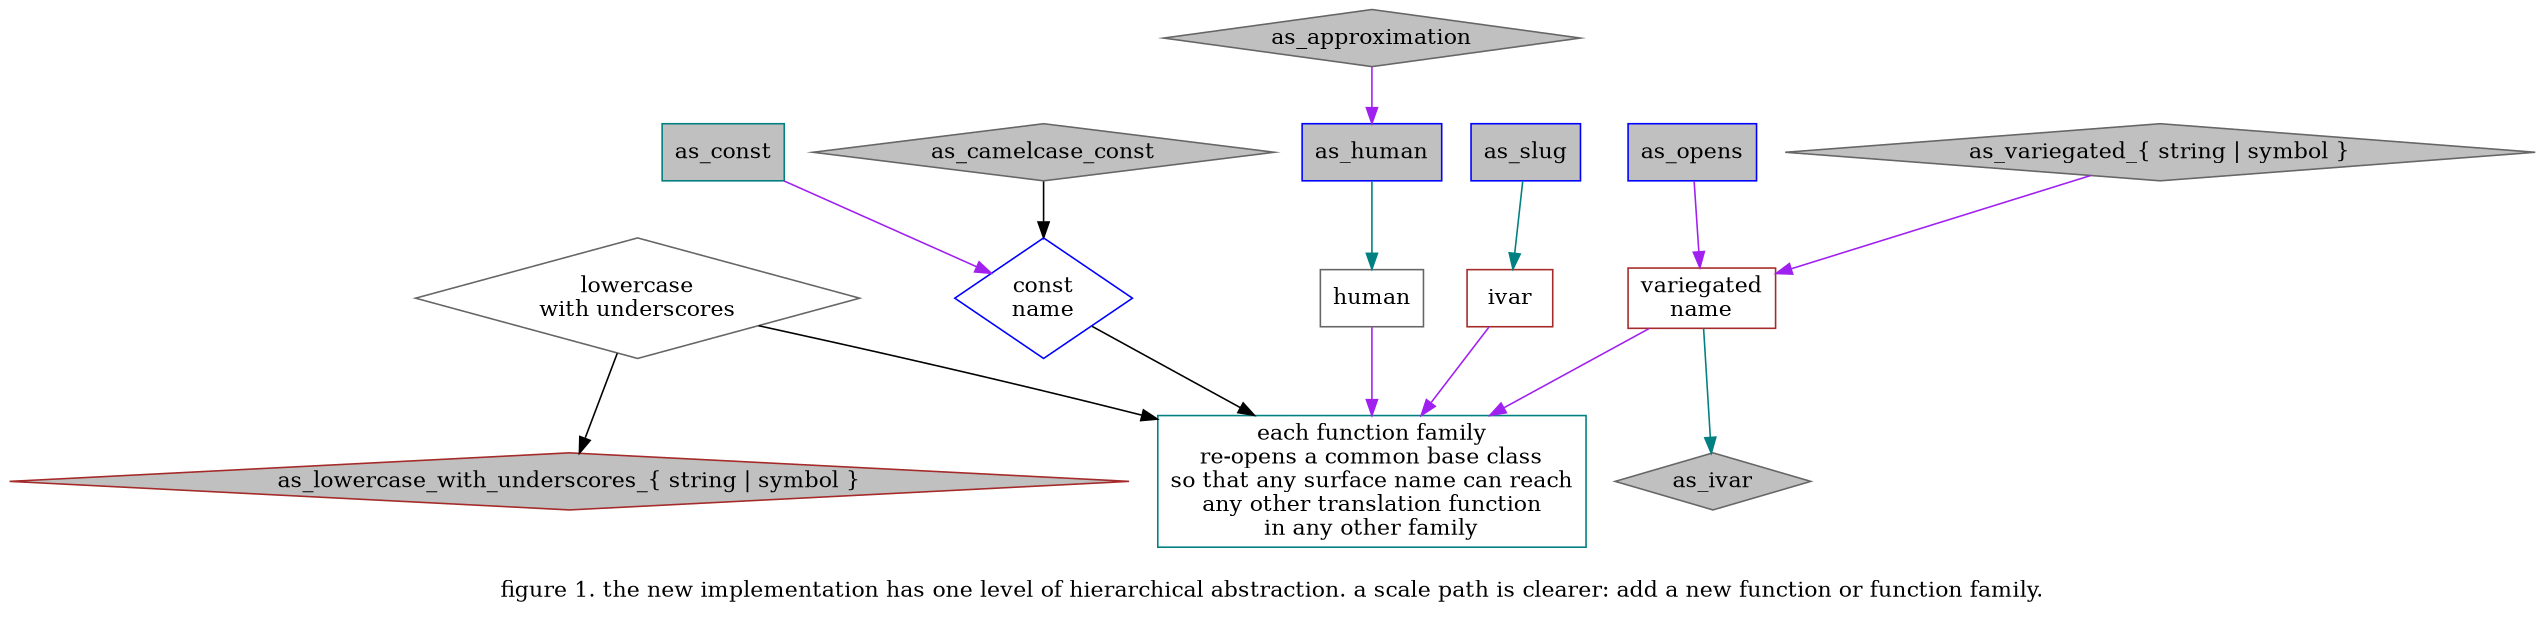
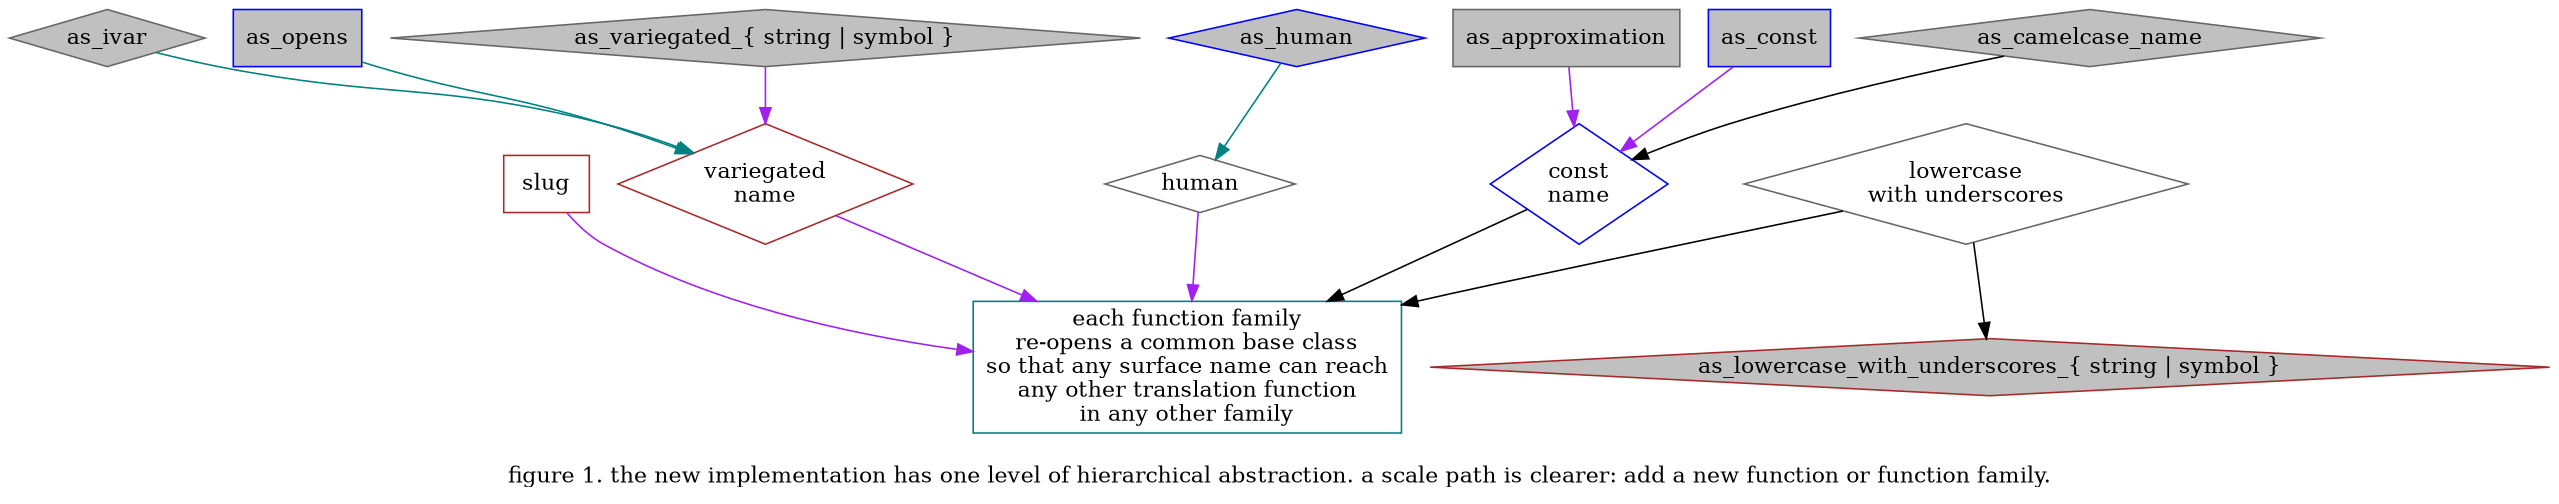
node "as_approximation": shape diamond -> box
edge "as_approximation" -> "as_human": now "as_approximation" -> "const name"
node "as_const": color teal -> blue
node "as_camelcase_const": label "as_camelcase_const" -> "as_camelcase_name"
node "as_human": shape box -> diamond
node "as_slug": removed
edge "as_opens" -> "variegated name": color purple -> teal
node "human": shape box -> diamond
node "ivar": label "ivar" -> "slug"
node "variegated name": shape box -> diamond
edge "variegated name" -> "as_ivar": reversed
